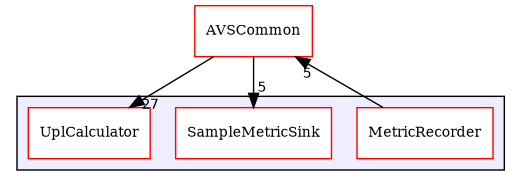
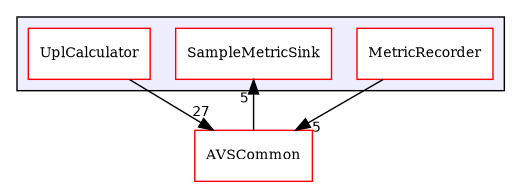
edge "AVSCommon" -> "UplCalculator": reversed
